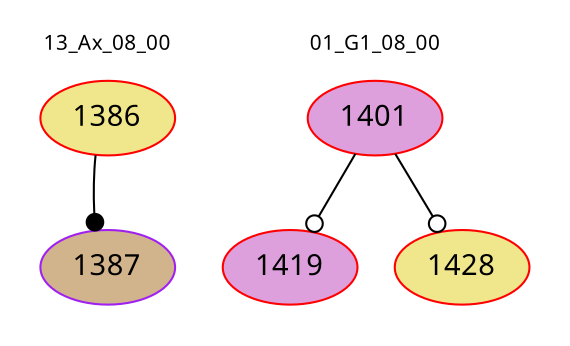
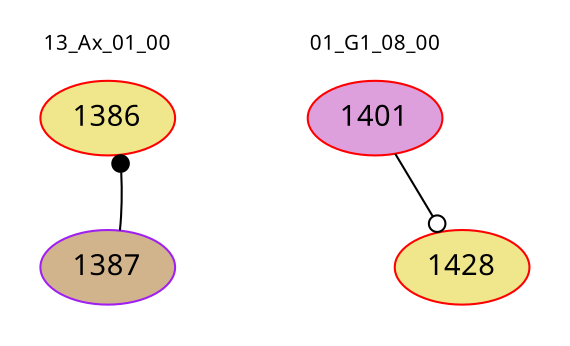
cluster "13_Ax_08_00": label "13_Ax_08_00" -> "13_Ax_01_00"
edge "1386" -> "1387": reversed
node "1419": removed
